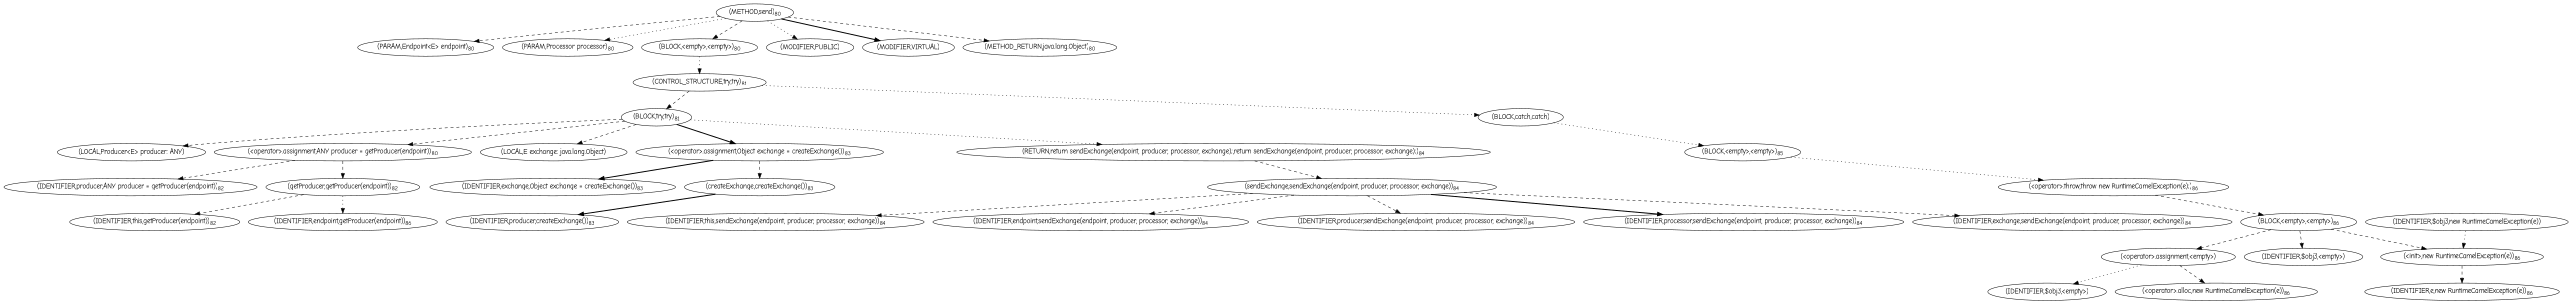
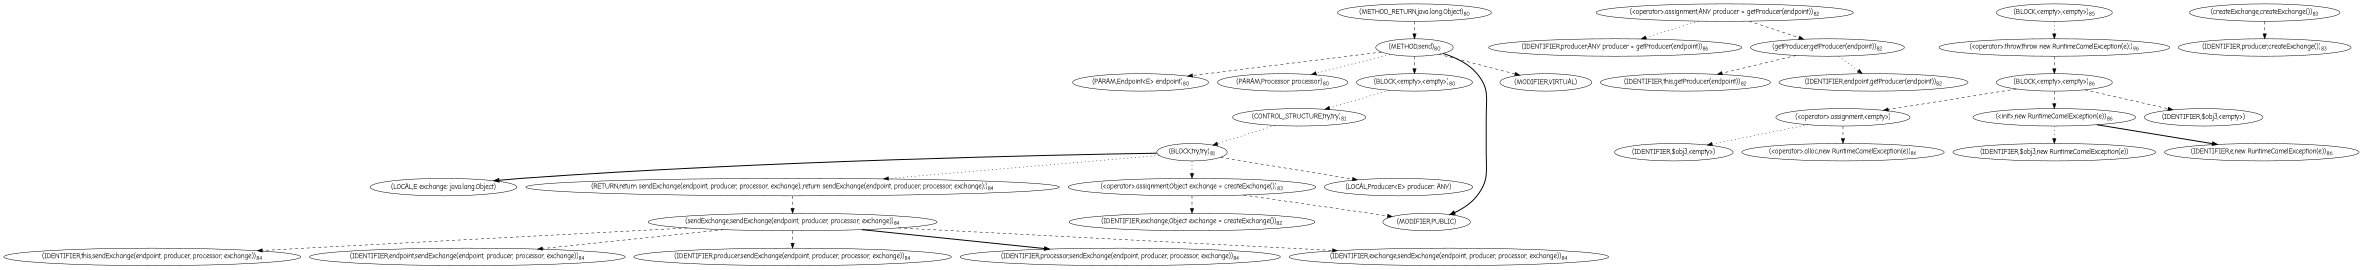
edge "(METHOD,send)" -> "(MODIFIER,PUBLIC)": style dotted -> bold
edge "(METHOD,send)" -> "(MODIFIER,VIRTUAL)": style bold -> dashed
edge "(METHOD,send)" -> "(METHOD_RETURN,java.lang.Object)": reversed
edge "(CONTROL_STRUCTURE,try,try)" -> "(BLOCK,try,try)": style dashed -> dotted
node "(BLOCK,catch,catch)": removed
edge "(BLOCK,try,try)" -> "(<operator>.assignment,ANY producer = getProducer(endpoint))": removed
edge "(BLOCK,try,try)" -> "(LOCAL,E exchange: java.lang.Object)": style dashed -> bold
edge "(BLOCK,try,try)" -> "(<operator>.assignment,Object exchange = createExchange())": style bold -> dotted
node "(<operator>.assignment,ANY producer = getProducer(endpoint))": text "80" -> "82"
edge "(<operator>.assignment,Object exchange = createExchange())" -> "(createExchange,createExchange())": now "(<operator>.assignment,Object exchange = createExchange())" -> "(MODIFIER,PUBLIC)"
edge "(<operator>.assignment,ANY producer = getProducer(endpoint))" -> "(IDENTIFIER,producer,ANY producer = getProducer(endpoint))": style dashed -> dotted
edge "(<operator>.assignment,Object exchange = createExchange())" -> "(IDENTIFIER,exchange,Object exchange = createExchange())": style bold -> dashed
node "(IDENTIFIER,producer,ANY producer = getProducer(endpoint))": text "82" -> "86"
node "(IDENTIFIER,exchange,Object exchange = createExchange())": text "83" -> "82"
node "(<operator>.throw,throw new RuntimeCamelException(e);)": text "86" -> "96"
edge "(createExchange,createExchange())" -> "(IDENTIFIER,producer,createExchange())": style bold -> dashed
node "(IDENTIFIER,endpoint,getProducer(endpoint))": text "86" -> "82"
edge "(IDENTIFIER,$obj3,new RuntimeCamelException(e))" -> "(<init>,new RuntimeCamelException(e))": reversed
edge "(<init>,new RuntimeCamelException(e))" -> "(IDENTIFIER,e,new RuntimeCamelException(e))": style dashed -> bold
